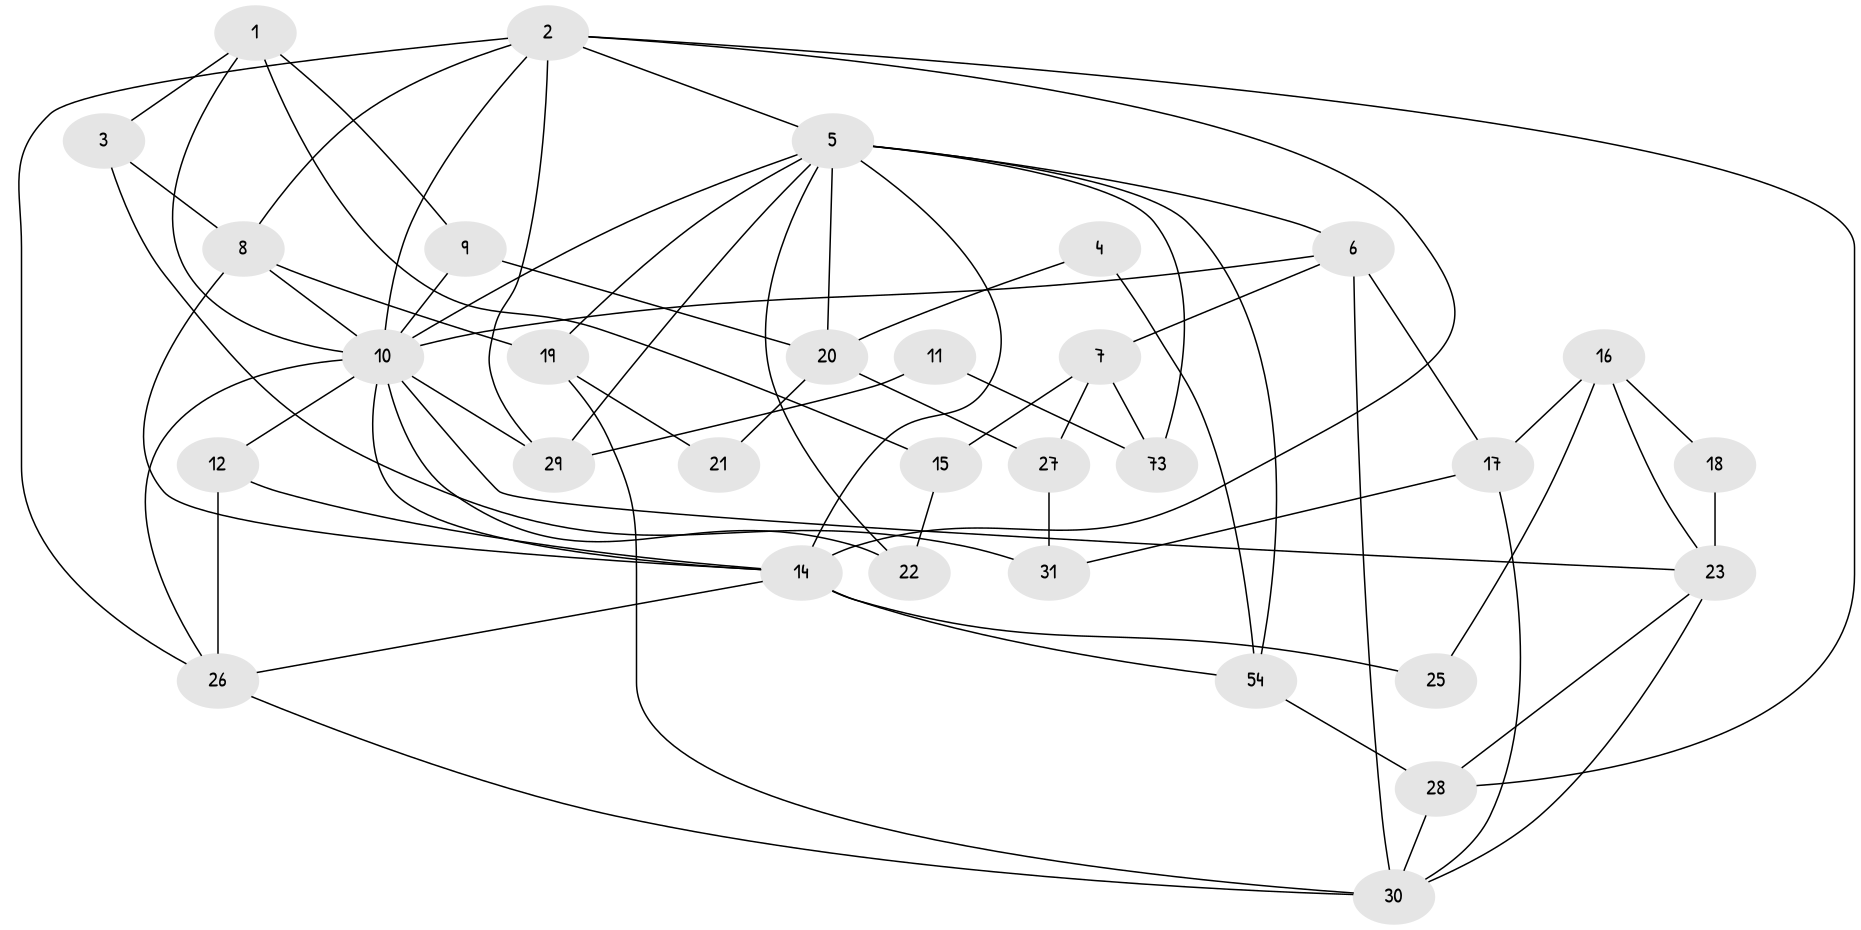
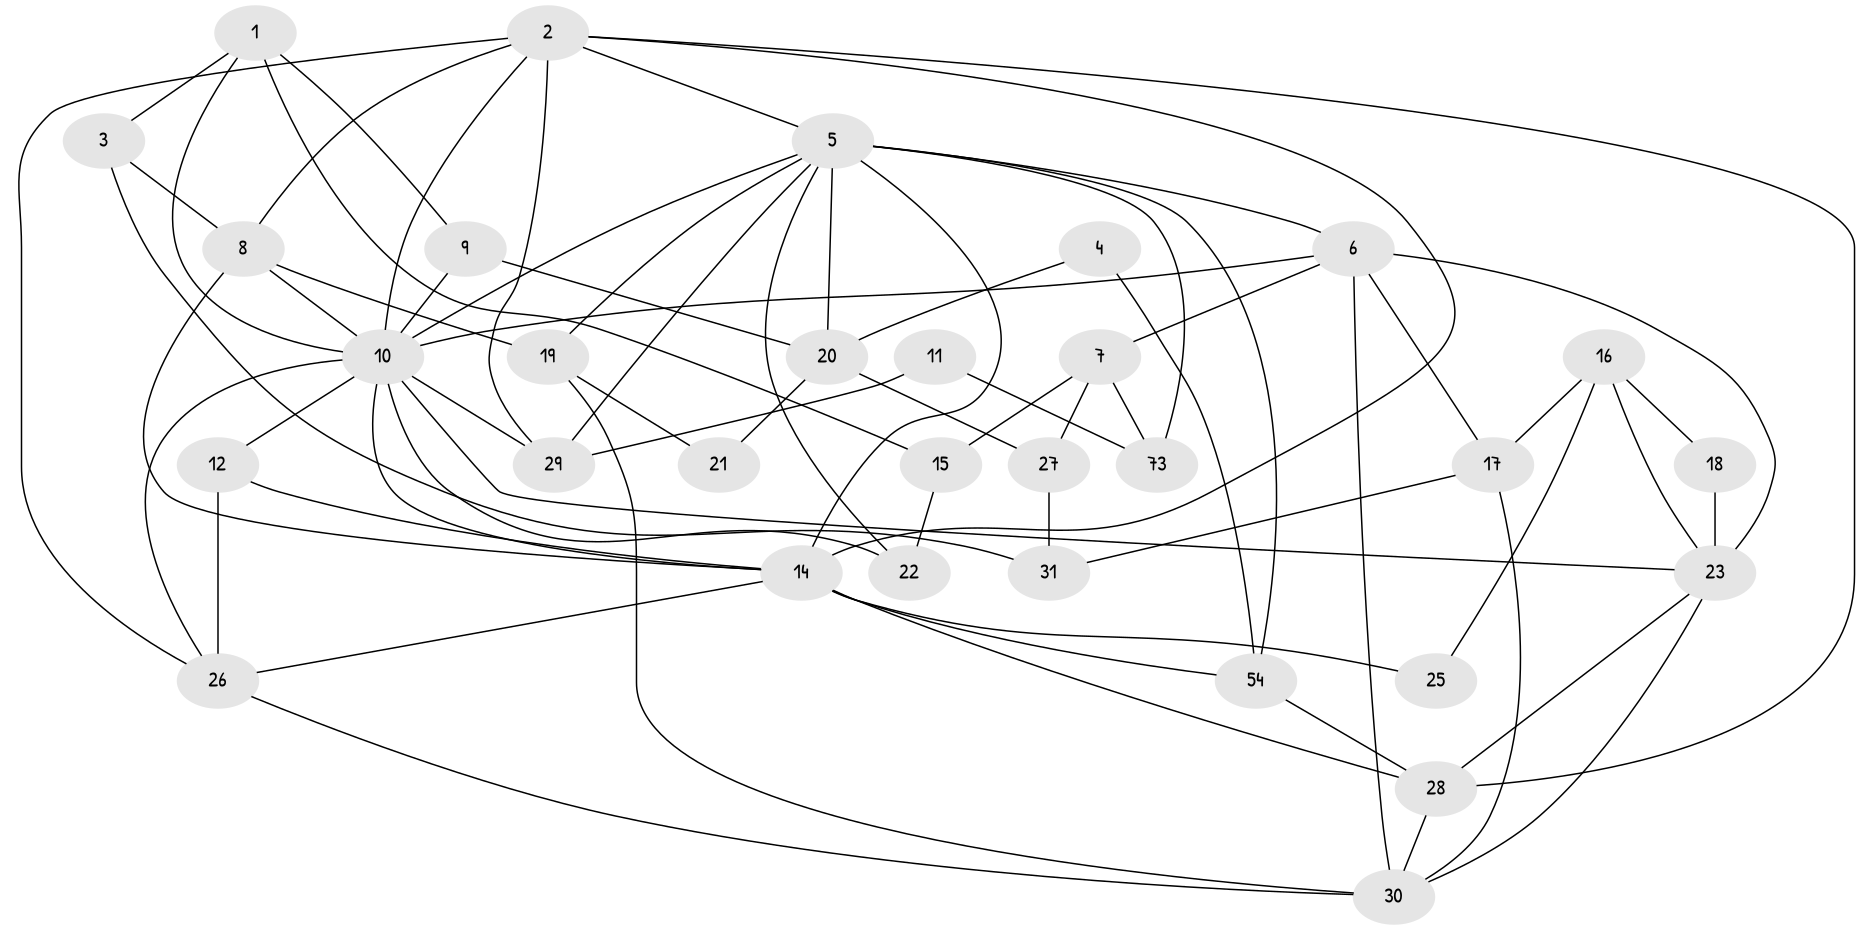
edge "6" -- "23": added
edge "14" -- "28": added
